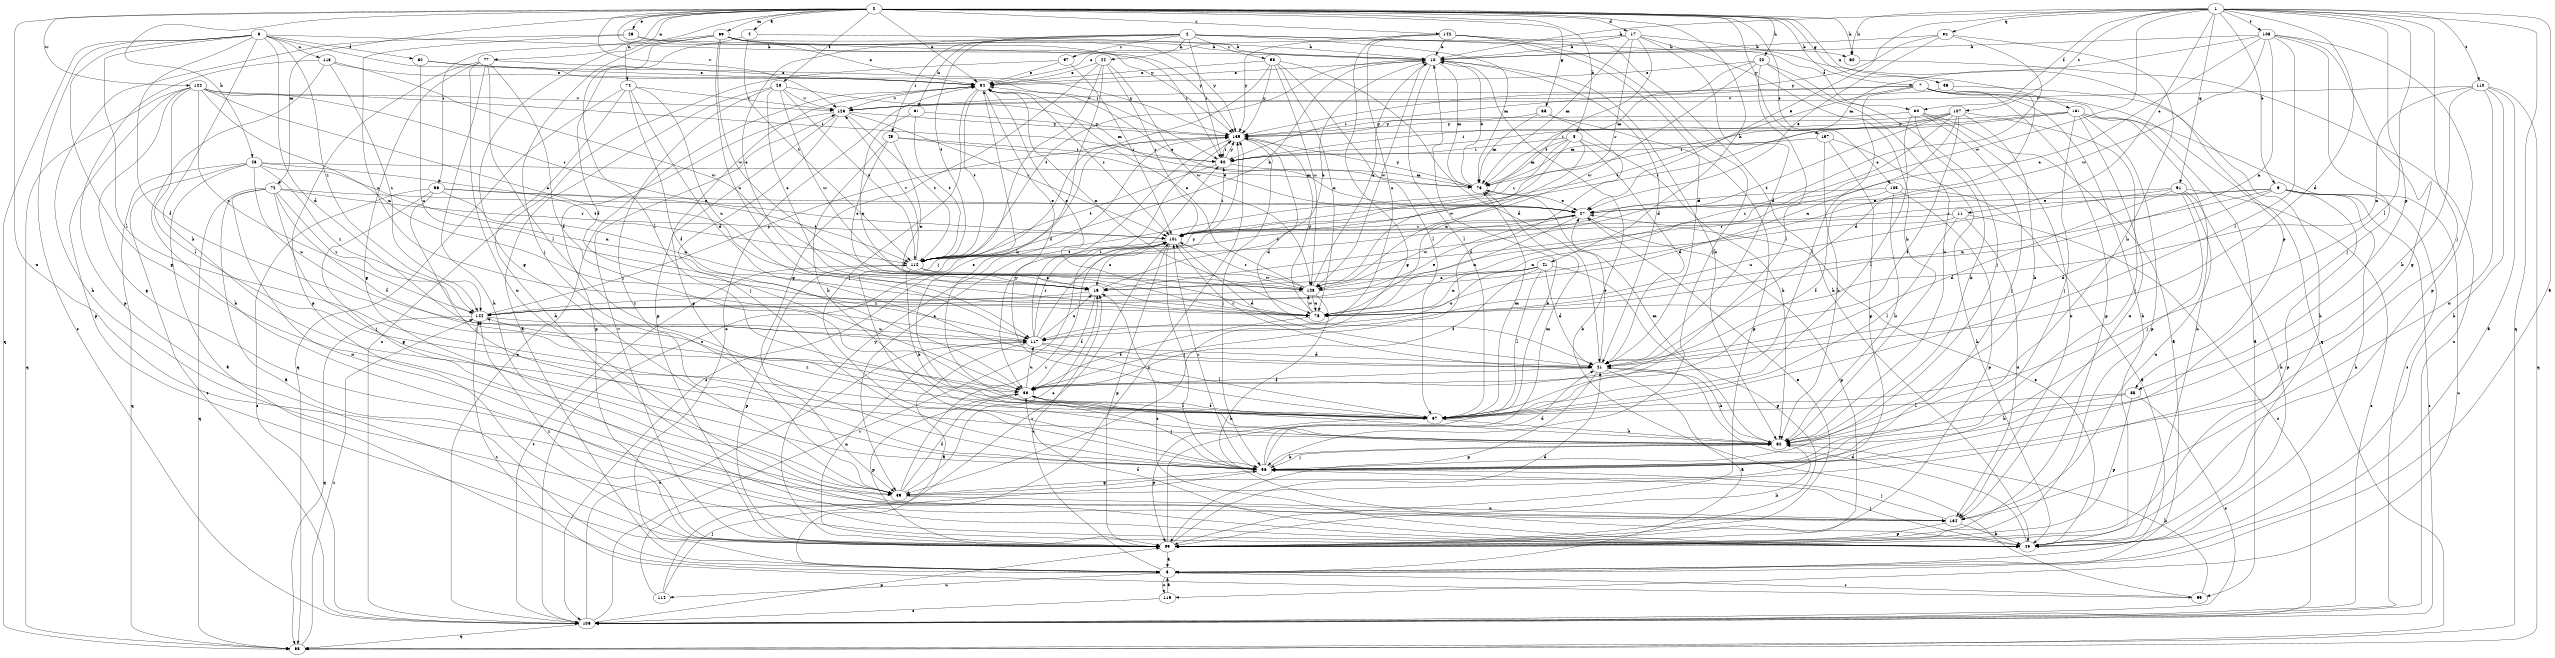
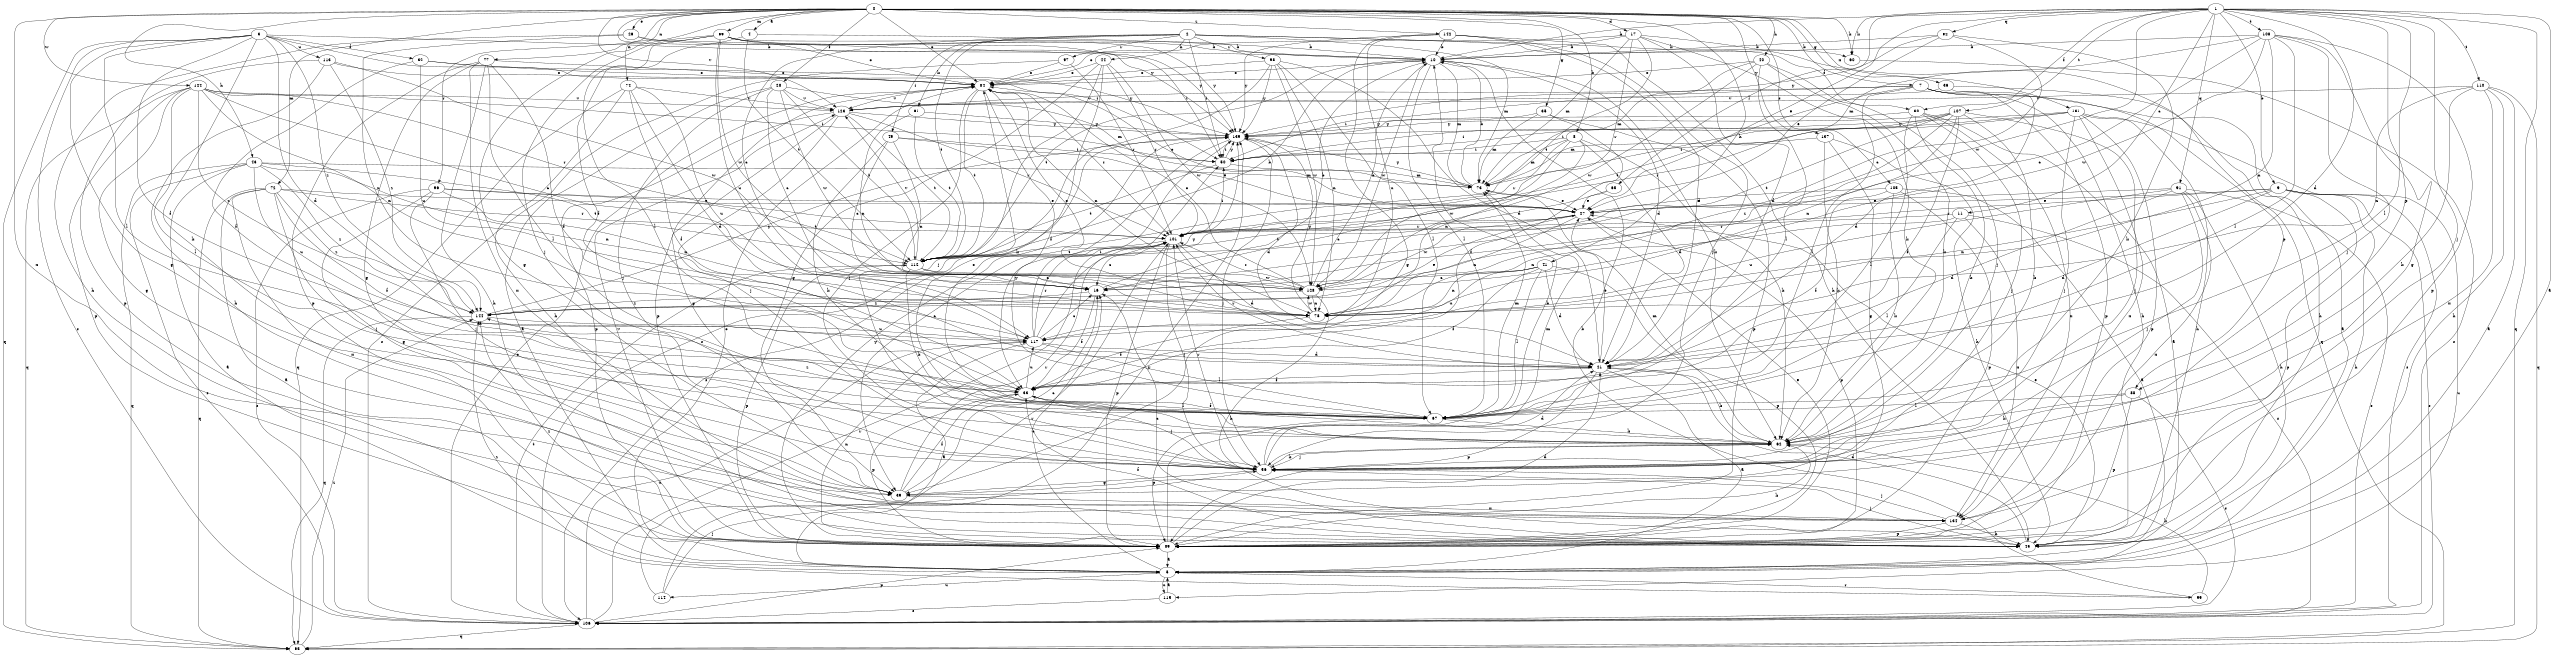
node "65": added
edge "7" -> "99": now "7" -> "5"
edge "32" -> "33": added, label "f"
